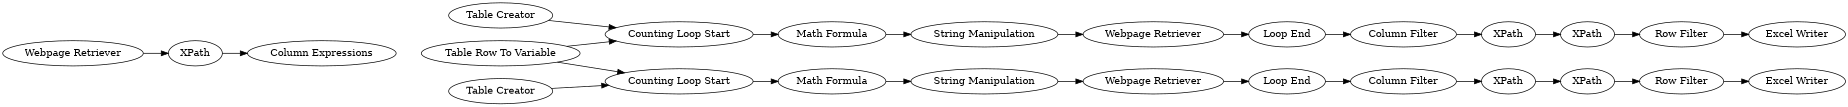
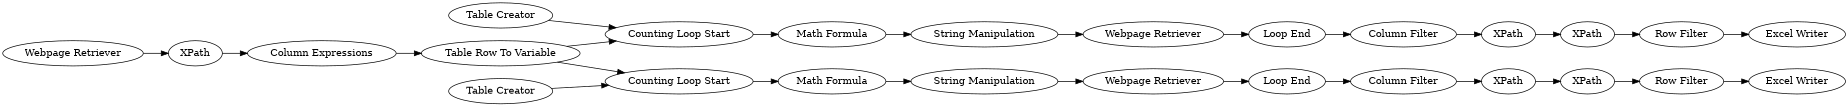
edge "Column Expressions" -> "Table Row To Variable": added
